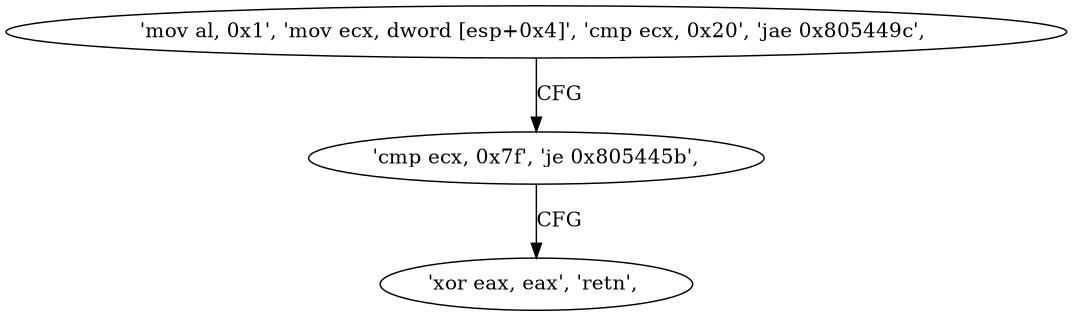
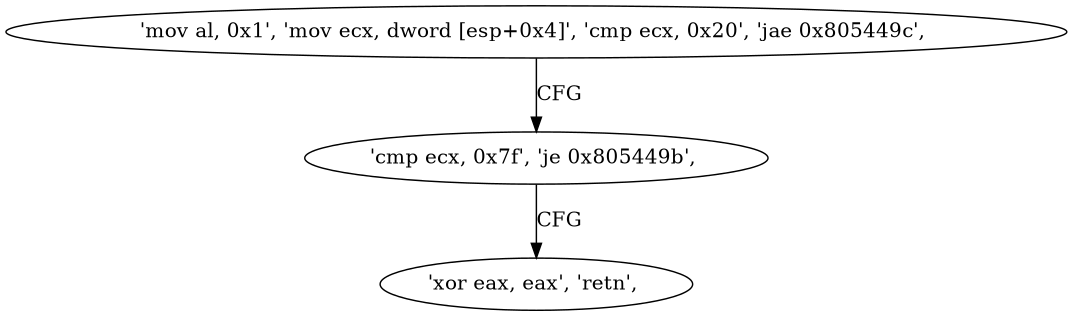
node "'cmp ecx, 0x7f', 'je 0x805445b',": label "'cmp ecx, 0x7f', 'je 0x805445b'," -> "'cmp ecx, 0x7f', 'je 0x805449b',"
